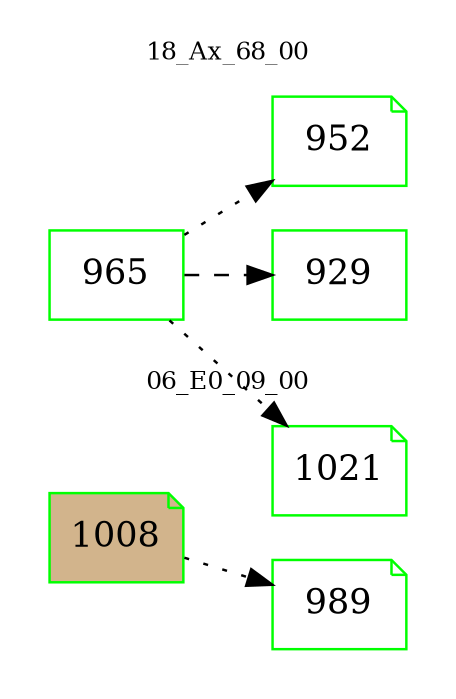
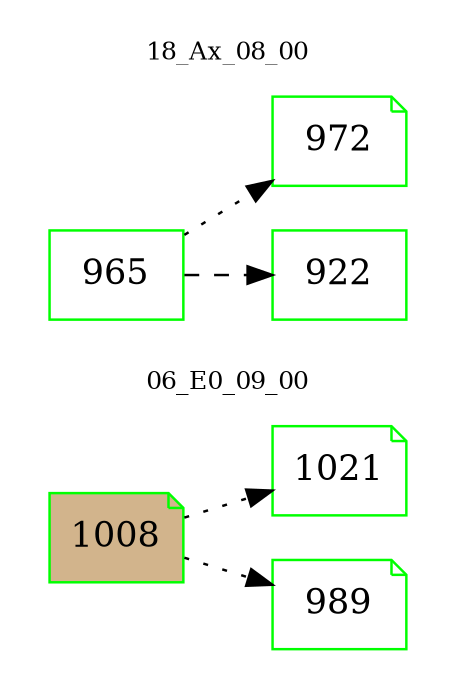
cluster "18_Ax_68_00": label "18_Ax_68_00" -> "18_Ax_08_00"
node "952": label "952" -> "972"
node "929": label "929" -> "922"
edge "965" -> "1021": now "1008" -> "1021"
